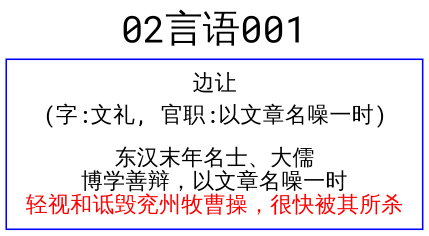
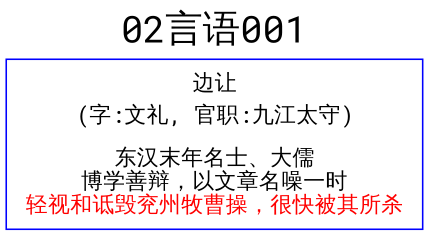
node "边让": text "(字:文礼, 官职:以文章名噪一时)" -> "(字:文礼, 官职:九江太守)"
